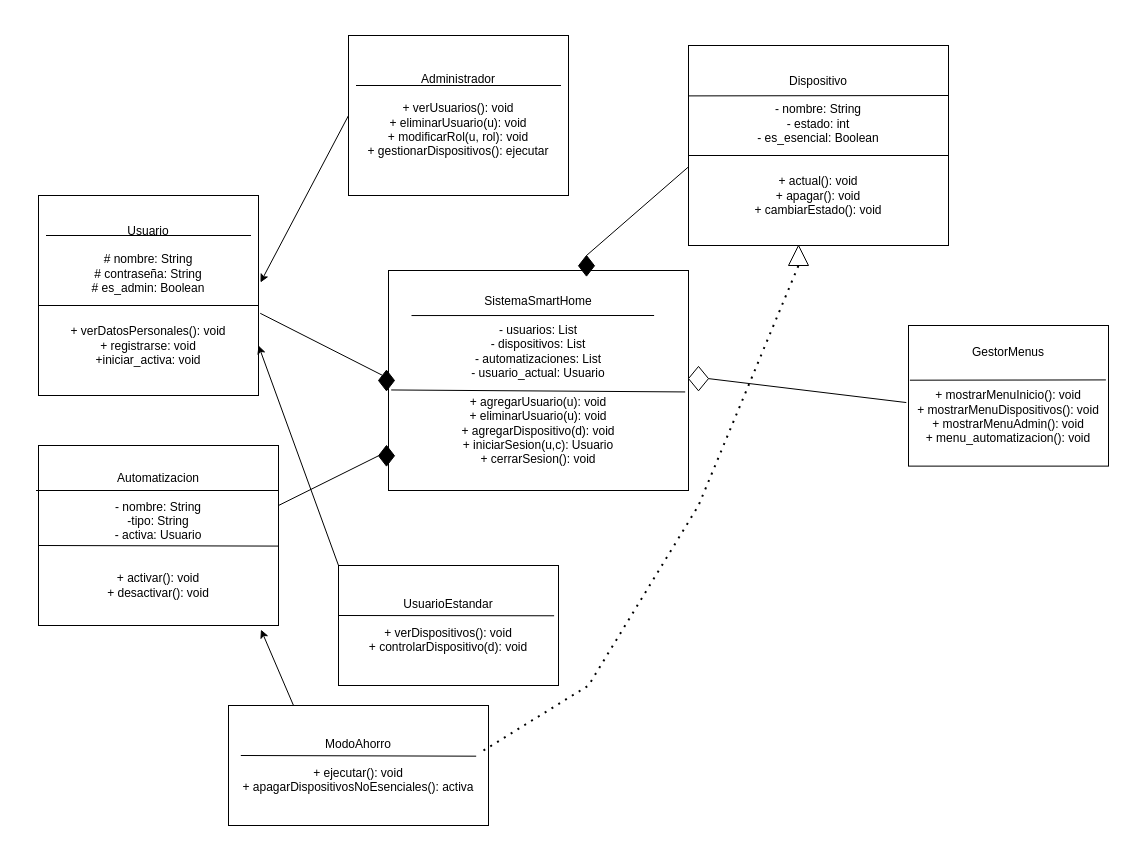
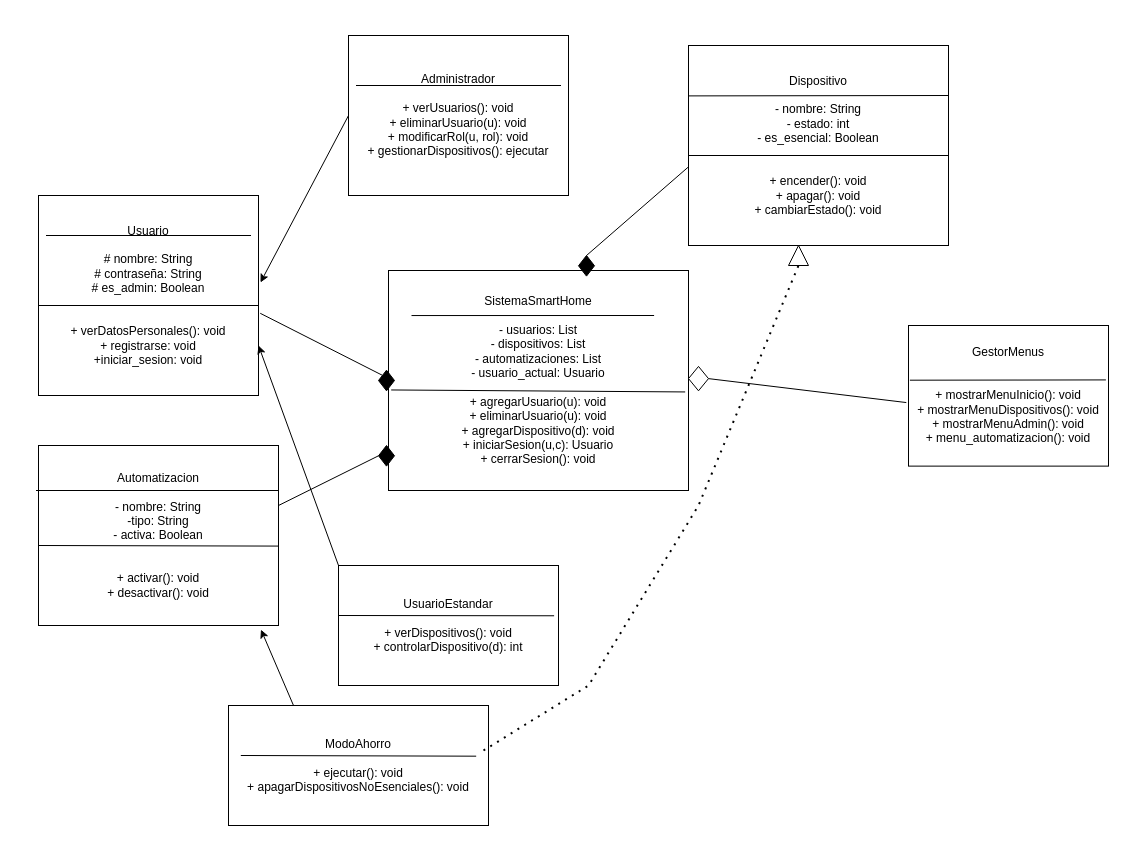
node "Dispositivo - nombre: String - estado: int - es_esencial: Boolean + actual(): void + apagar(): void + cambiarEstado(): void": label "Dispositivo - nombre: String - estado: int - es_esencial: Boolean + actual(): void + apagar(): void + cambiarEstado(): void" -> "Dispositivo - nombre: String - estado: int - es_esencial: Boolean + encender(): void + apagar(): void + cambiarEstado(): void"
node "Usuario # nombre: String # contraseña: String # es_admin: Boolean + verDatosPersonales(): void + registrarse: void +iniciar_activa: void": label "Usuario # nombre: String # contraseña: String # es_admin: Boolean + verDatosPersonales(): void + registrarse: void +iniciar_activa: void" -> "Usuario # nombre: String # contraseña: String # es_admin: Boolean + verDatosPersonales(): void + registrarse: void +iniciar_sesion: void"
node "Automatizacion - nombre: String -tipo: String - activa: Usuario + activar(): void + desactivar(): void": label "Automatizacion - nombre: String -tipo: String - activa: Usuario + activar(): void + desactivar(): void" -> "Automatizacion - nombre: String -tipo: String - activa: Boolean + activar(): void + desactivar(): void"
node "UsuarioEstandar + verDispositivos(): void + controlarDispositivo(d): void": label "UsuarioEstandar + verDispositivos(): void + controlarDispositivo(d): void" -> "UsuarioEstandar + verDispositivos(): void + controlarDispositivo(d): int"
node "ModoAhorro + ejecutar(): void + apagarDispositivosNoEsenciales(): activa": label "ModoAhorro + ejecutar(): void + apagarDispositivosNoEsenciales(): activa" -> "ModoAhorro + ejecutar(): void + apagarDispositivosNoEsenciales(): void"
